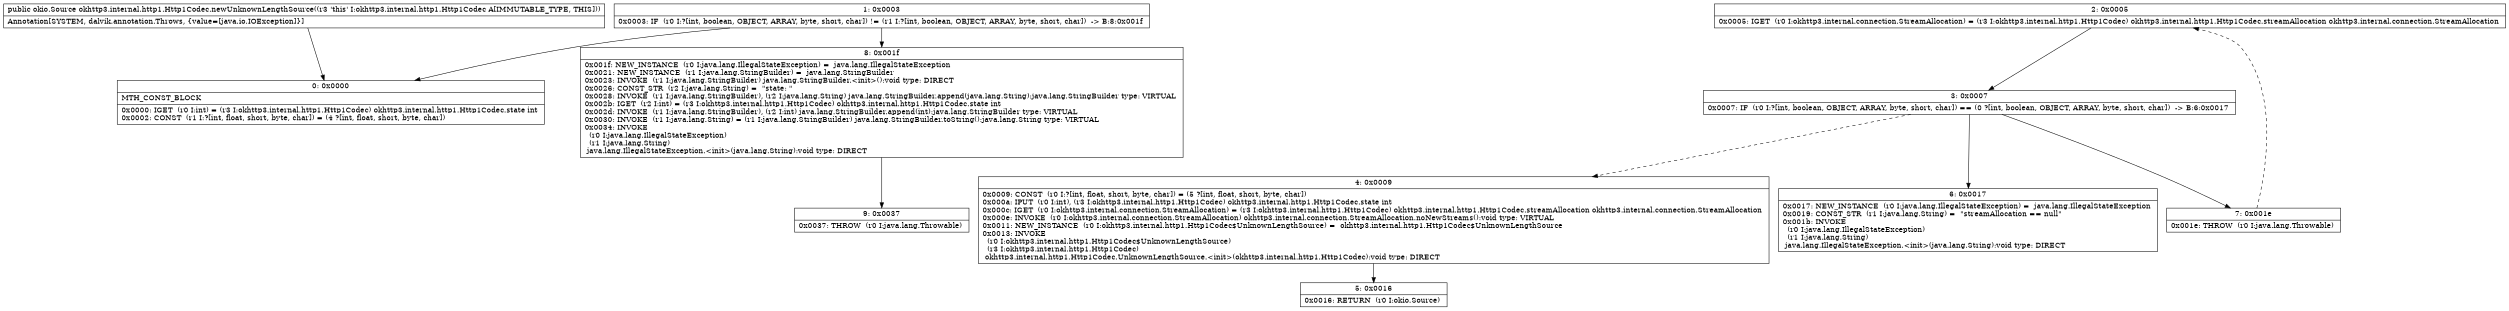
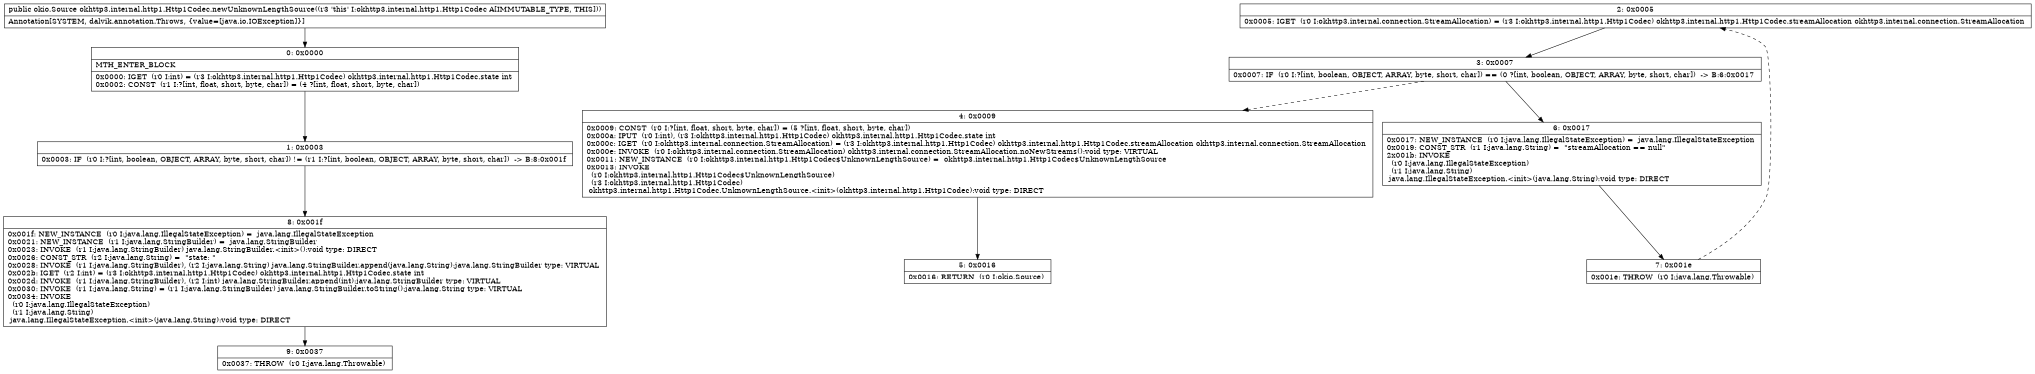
edge "1: 0x0003" -> "0: 0x0000": reversed
node "0: 0x0000": text "MTH_CONST_BLOCK" -> "MTH_ENTER_BLOCK"
edge "3: 0x0007" -> "7: 0x001e": now "6: 0x0017" -> "7: 0x001e"
node "6: 0x0017": text "0x001b: INVOKE" -> "2x001b: INVOKE"
